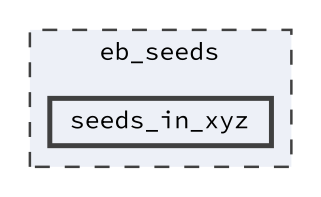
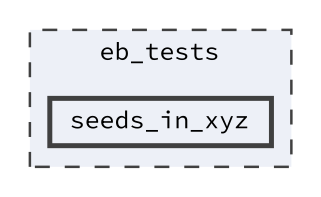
cluster "eb_seeds": label "eb_seeds" -> "eb_tests"
